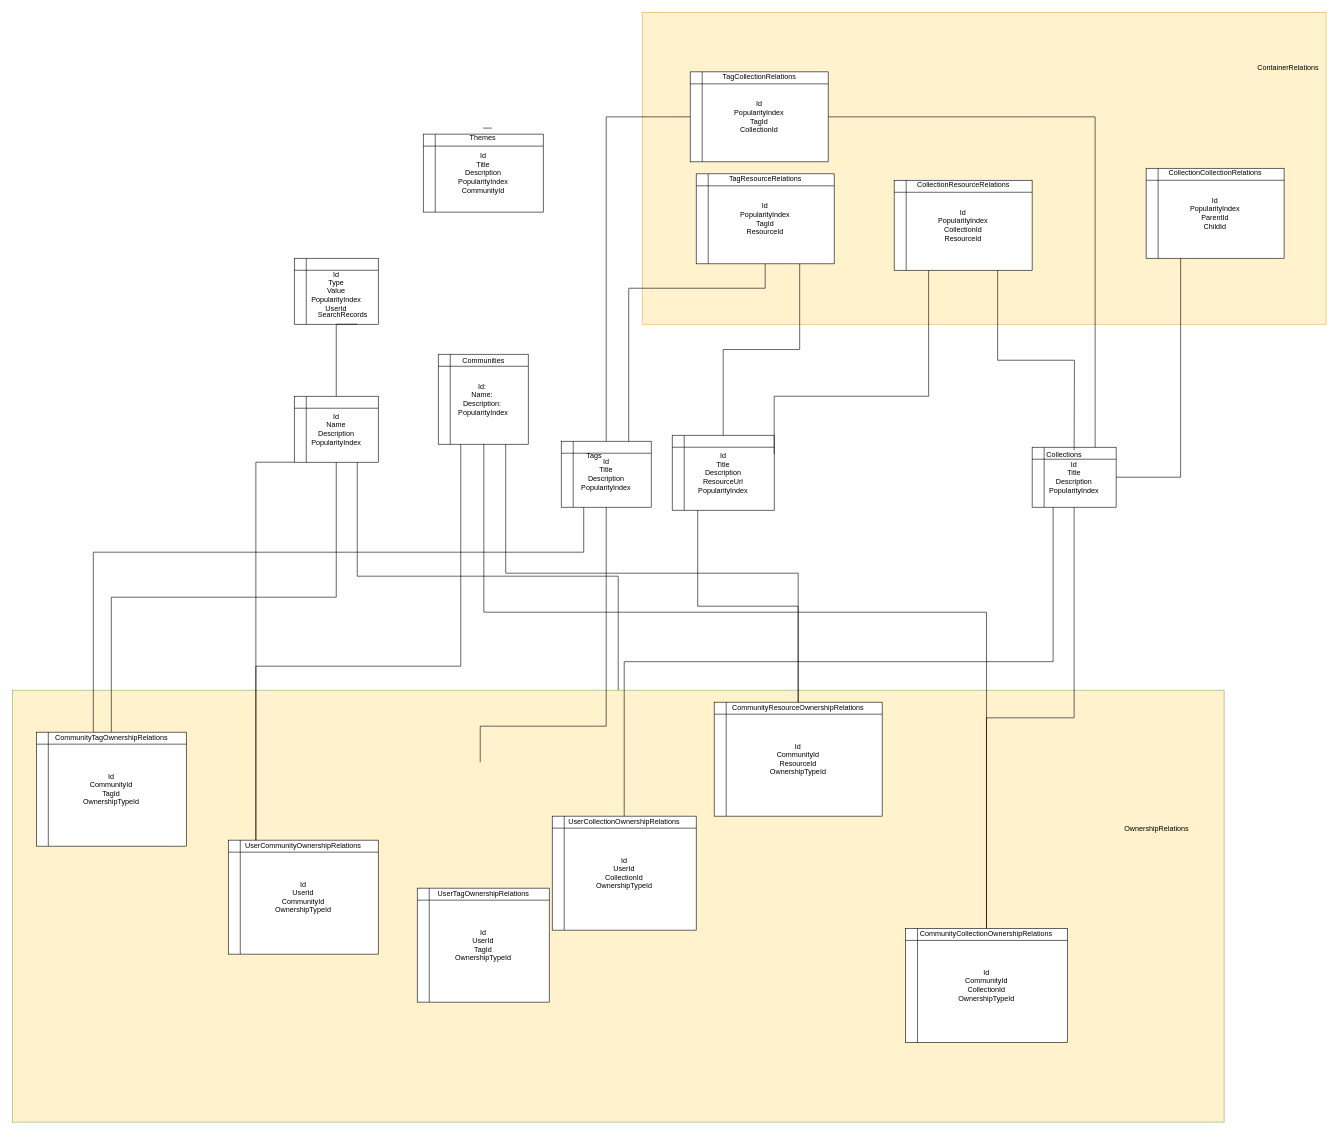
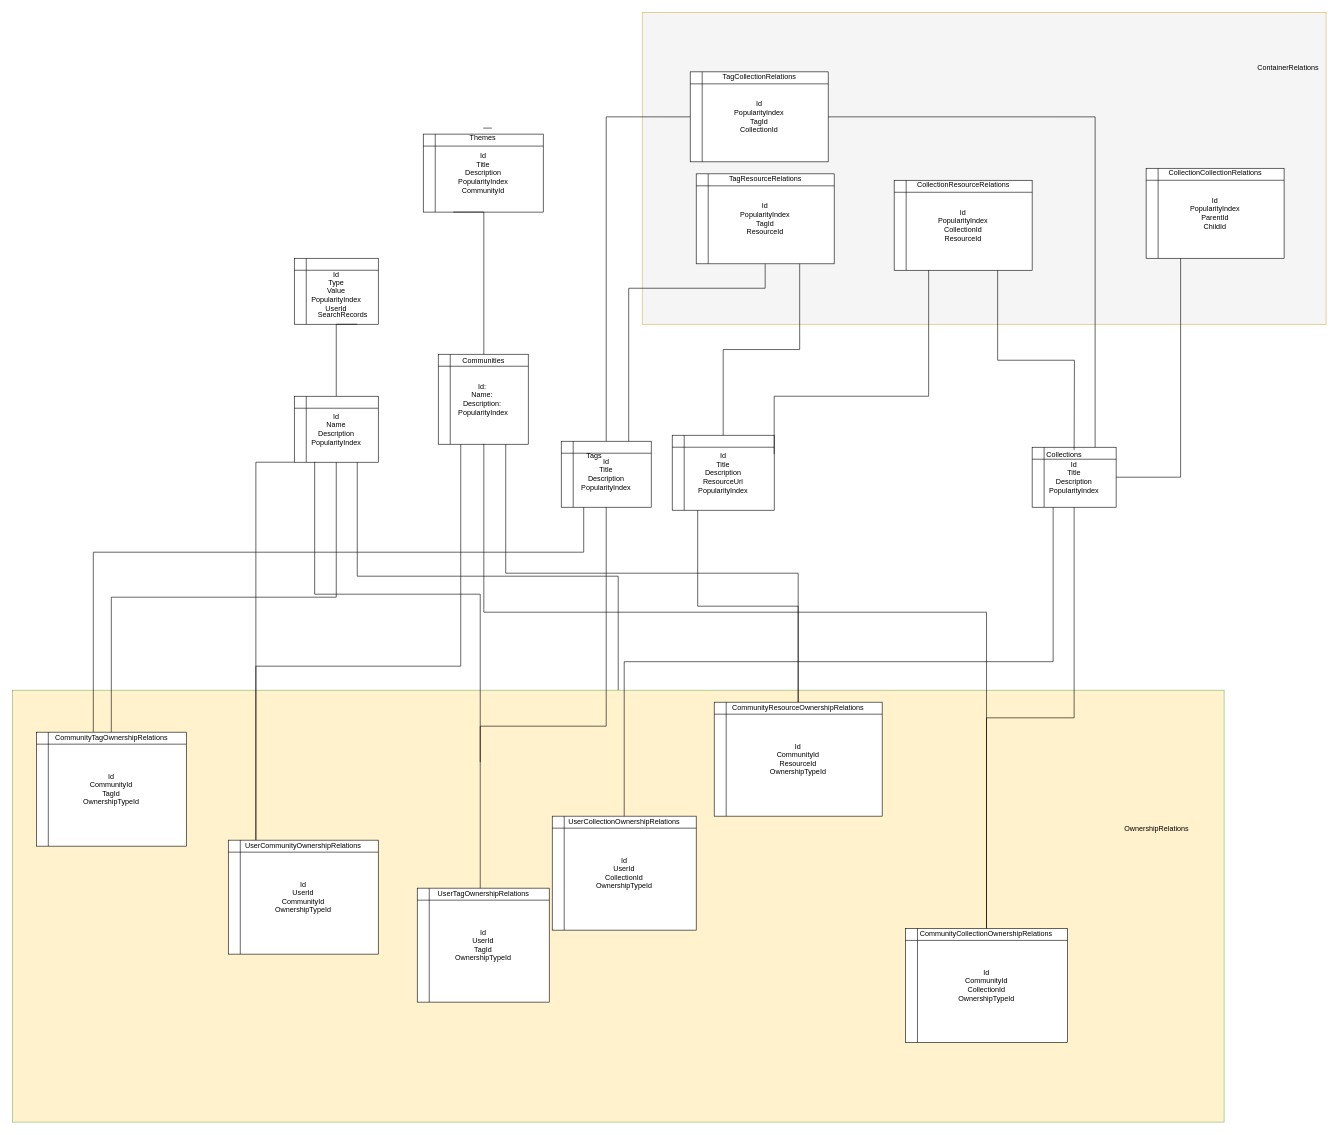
node "ContainerRelations": fillcolor #fff2cc -> #f5f5f5
edge "Id Title Description PopularityIndex CommunityId" -- "Id: Name: Description: PopularityIndex": added
edge "Id Name Description PopularityIndex" -- "Id UserId TagId OwnershipTypeId": added
